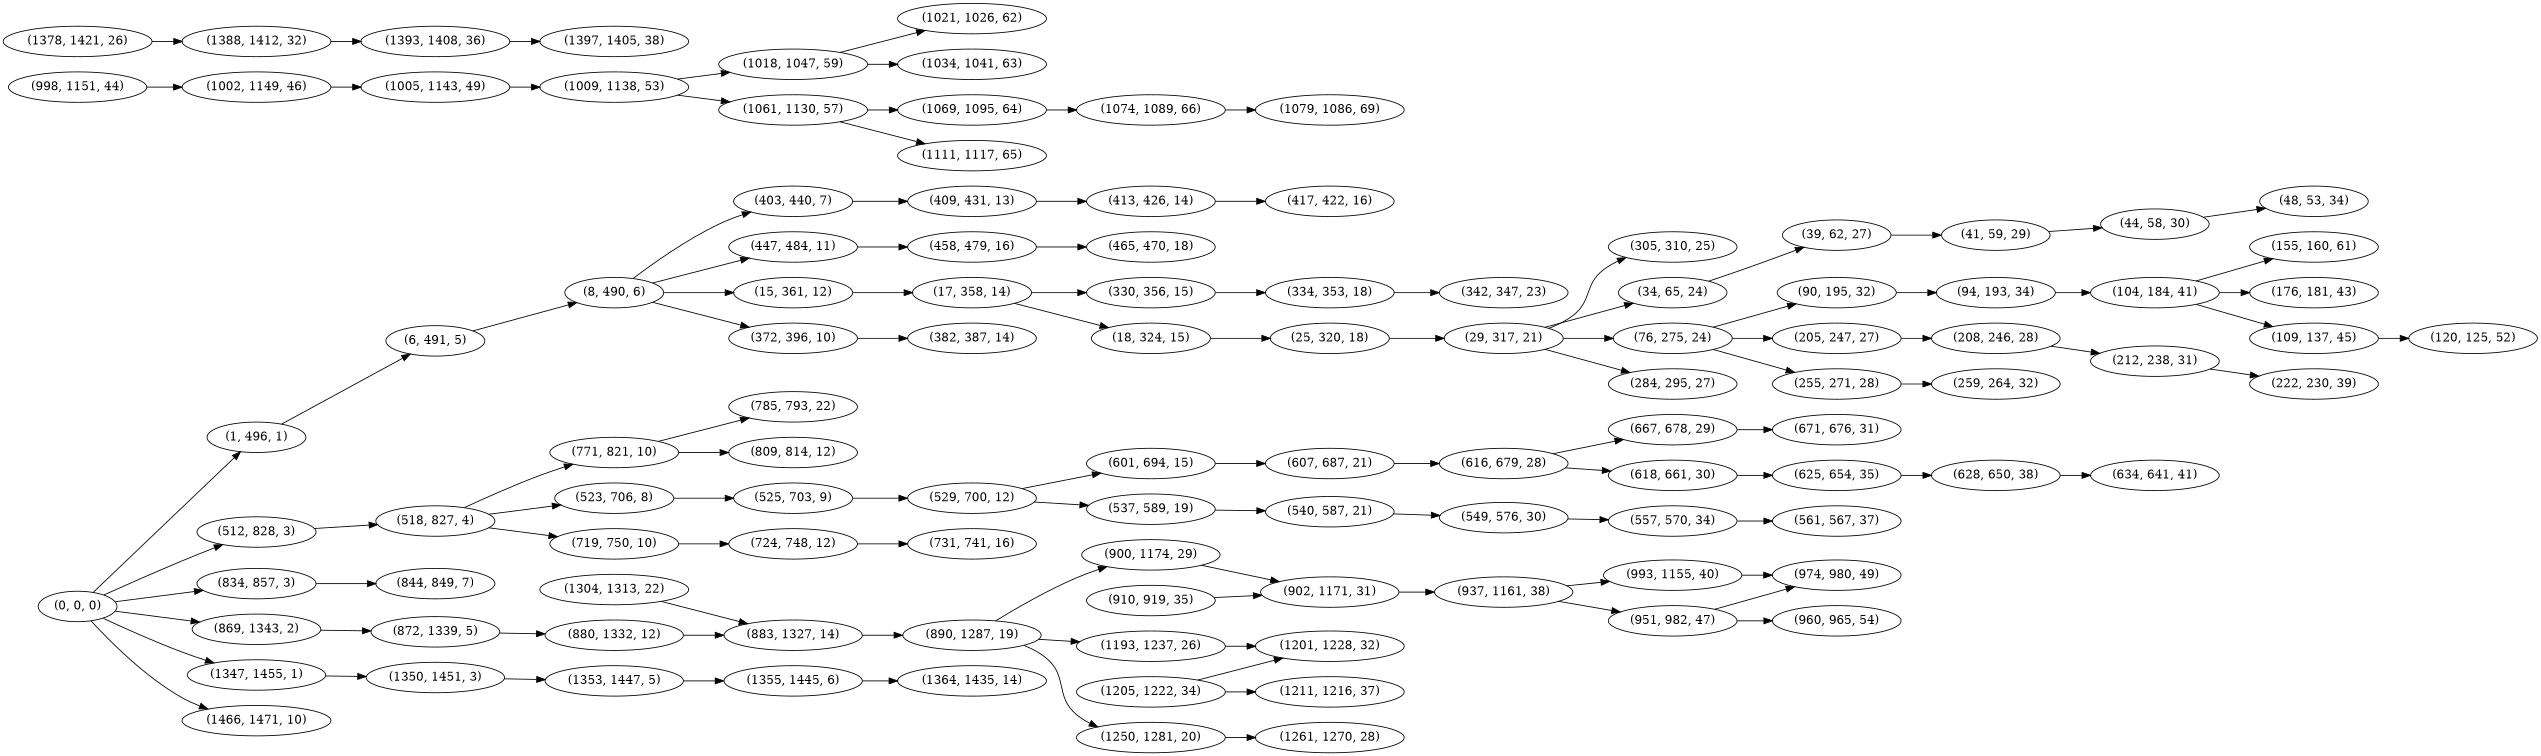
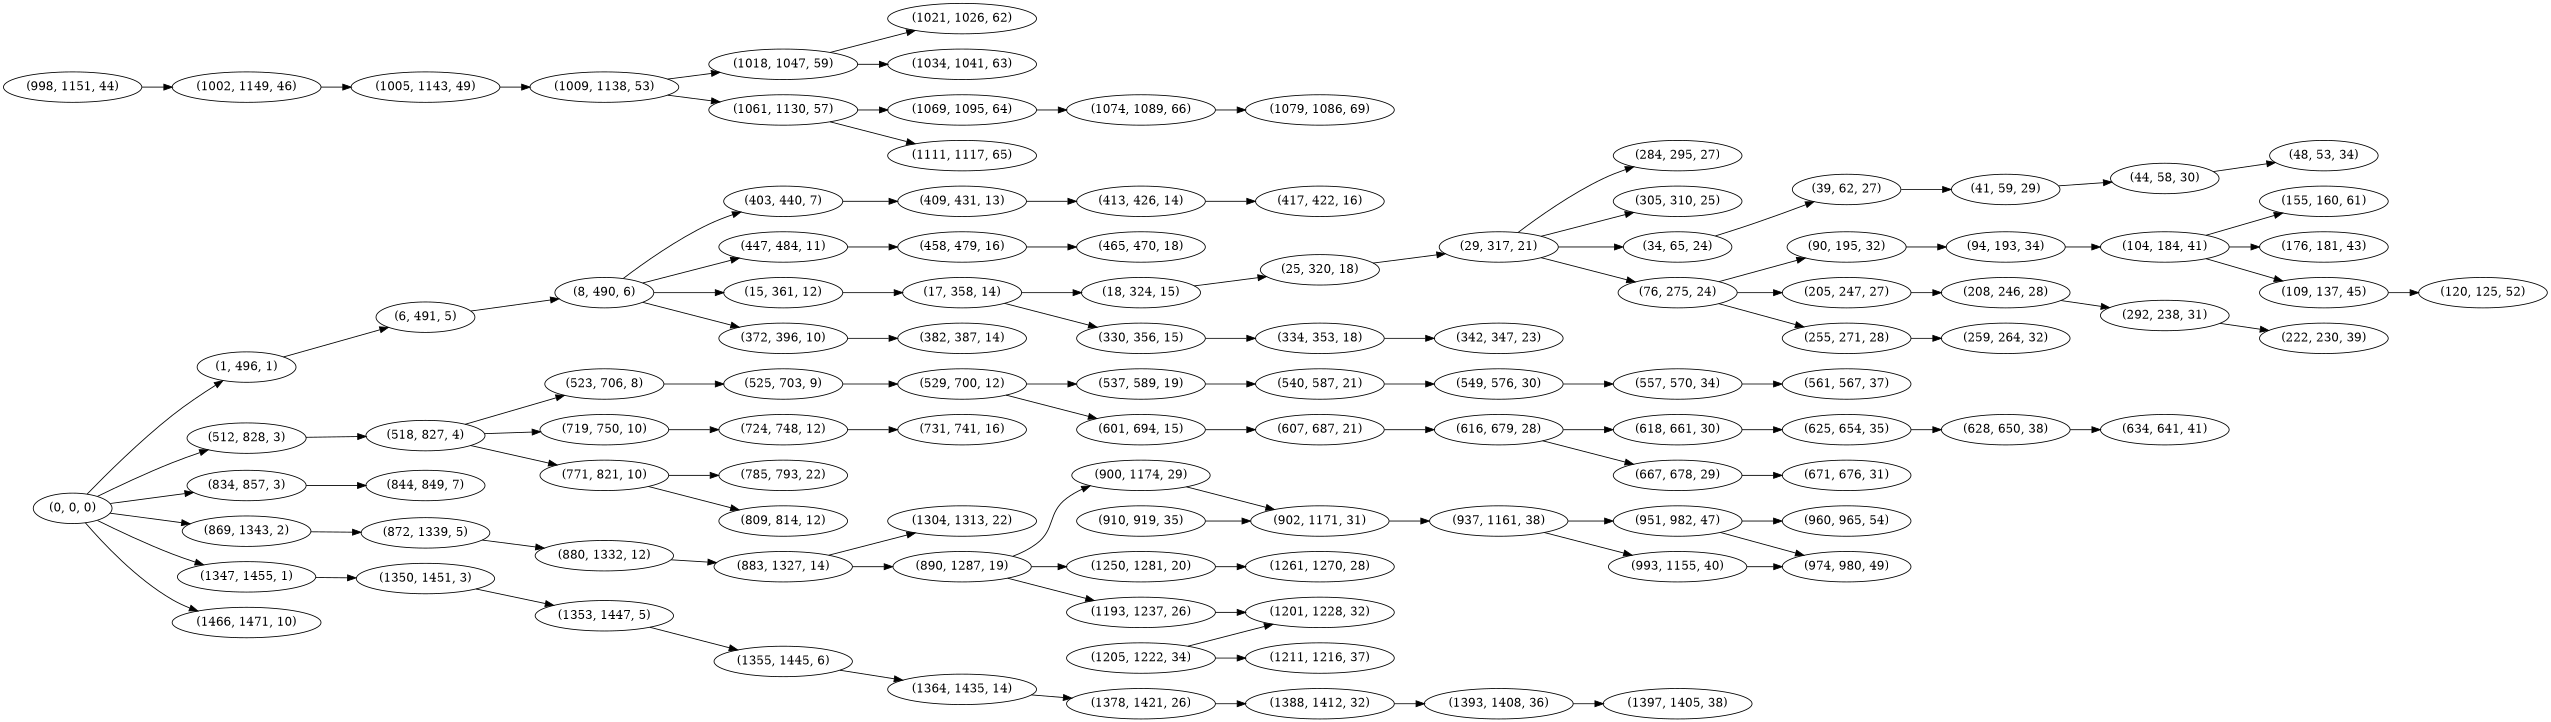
node "(212, 238, 31)": label "(212, 238, 31)" -> "(292, 238, 31)"
edge "(1304, 1313, 22)" -> "(883, 1327, 14)": reversed
edge "(1364, 1435, 14)" -> "(1378, 1421, 26)": added
